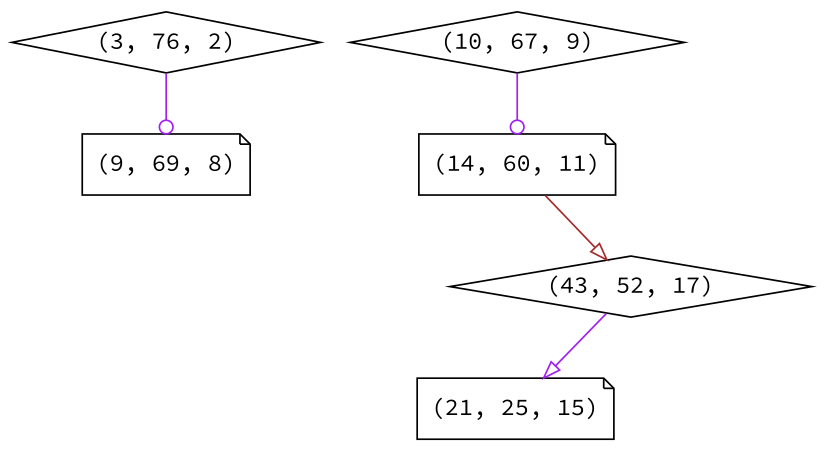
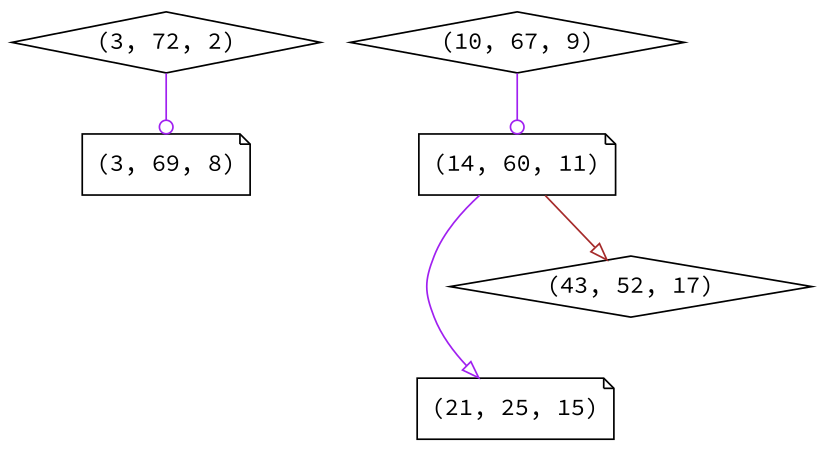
node "(3, 76, 2)": label "(3, 76, 2)" -> "(3, 72, 2)"
node "(9, 69, 8)": label "(9, 69, 8)" -> "(3, 69, 8)"
edge "(43, 52, 17)" -> "(21, 25, 15)": now "(14, 60, 11)" -> "(21, 25, 15)"
